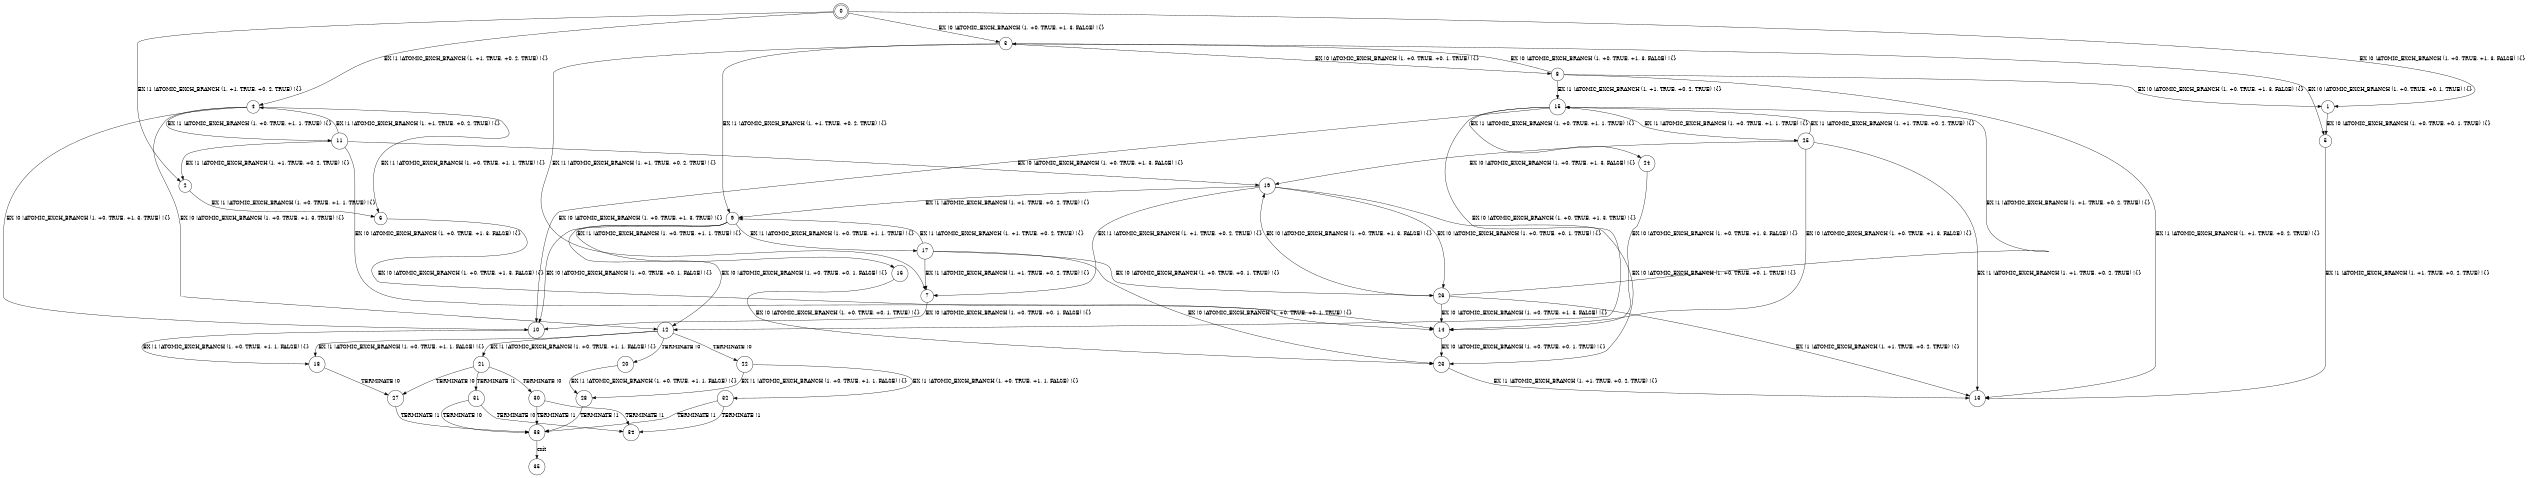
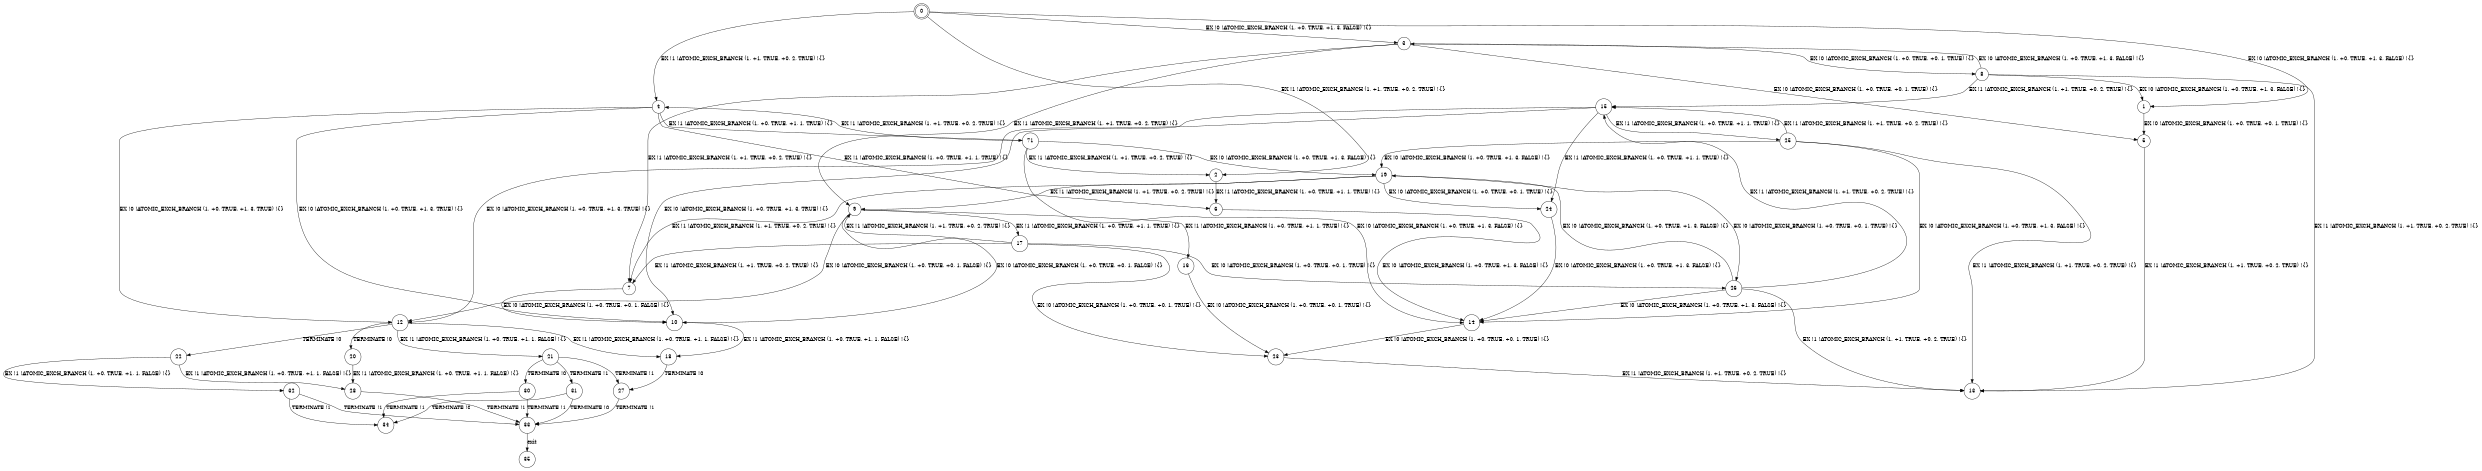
node "11": label "11" -> "71"
edge "19" -> "23": now "19" -> "24"
edge "21" -> "27": label "TERMINATE !0" -> "TERMINATE !1"
